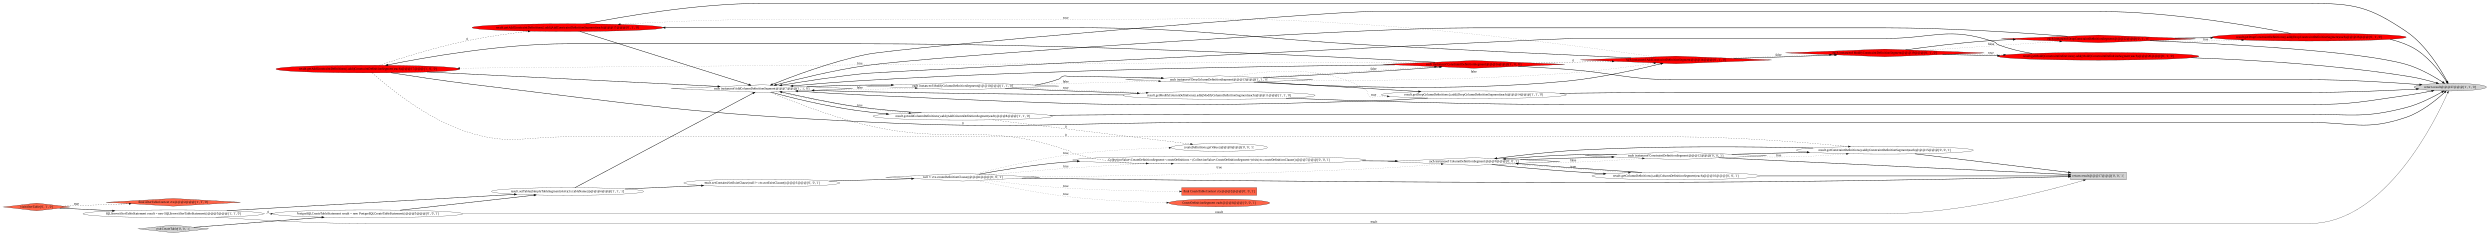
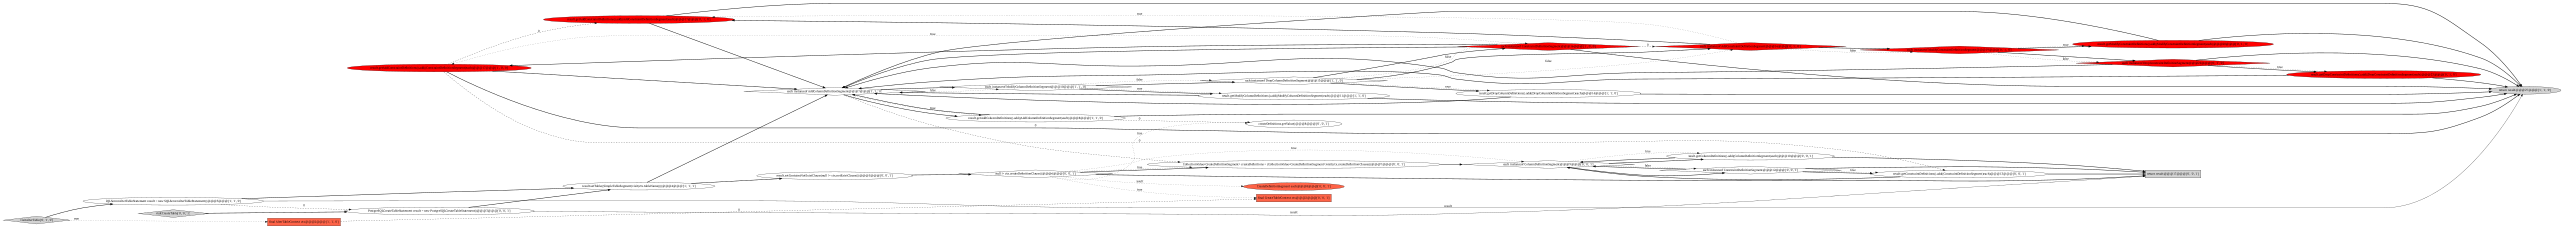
edge "null != ctx.createDefinitionClause()@@@6@@@['0', '0', '1']" -> "CreateDefinitionSegment each@@@8@@@['0', '0', '1']": label "true" -> "result"
node "final AlterTableContext ctx@@@2@@@['1', '1', '0']": shape diamond -> box
edge "visitAlterTable['0', '1', '0']" -> "final AlterTableContext ctx@@@2@@@['1', '1', '0']": style dashed -> dotted
node "visitAlterTable['0', '1', '0']": fillcolor tomato -> lightgray
edge "final AlterTableContext ctx@@@2@@@['1', '1', '0']" -> "final CreateTableContext ctx@@@2@@@['0', '0', '1']": added, label "0"
